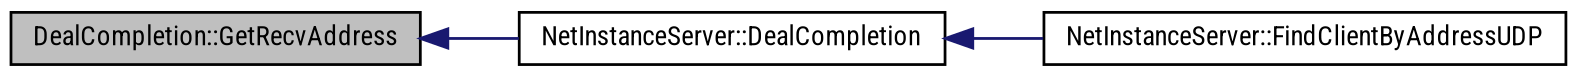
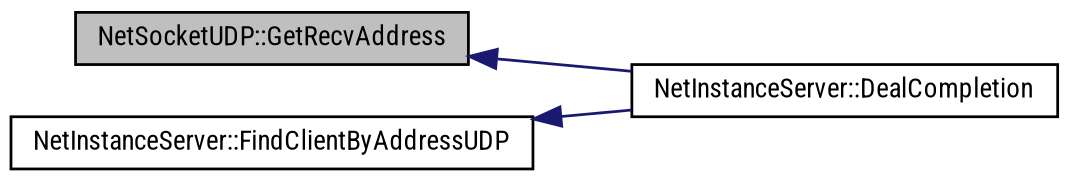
node "DealCompletion::GetRecvAddress": label "DealCompletion::GetRecvAddress" -> "NetSocketUDP::GetRecvAddress"
edge "NetInstanceServer::FindClientByAddressUDP" -> "NetInstanceServer::DealCompletion": reversed
